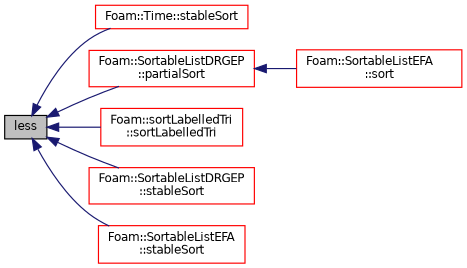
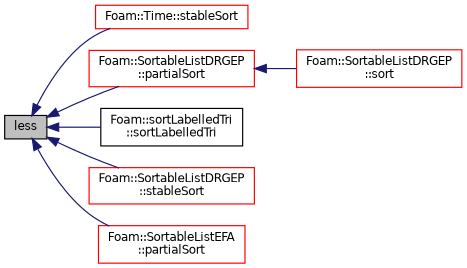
node "Foam::SortableListEFA ::sort": label "Foam::SortableListEFA ::sort" -> "Foam::SortableListDRGEP ::sort"
node "Foam::sortLabelledTri ::sortLabelledTri": color red -> black
node "Foam::SortableListEFA ::stableSort": label "Foam::SortableListEFA ::stableSort" -> "Foam::SortableListEFA ::partialSort"
